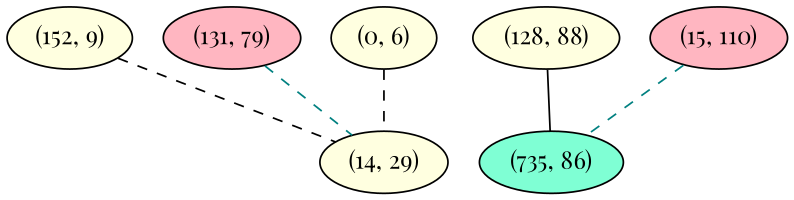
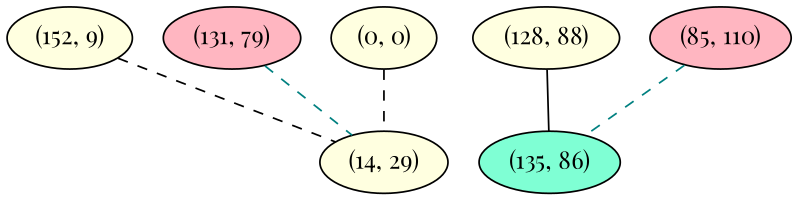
node "(0, 6)": label "(0, 6)" -> "(0, 0)"
node "(15, 110)": label "(15, 110)" -> "(85, 110)"
node "(735, 86)": label "(735, 86)" -> "(135, 86)"
